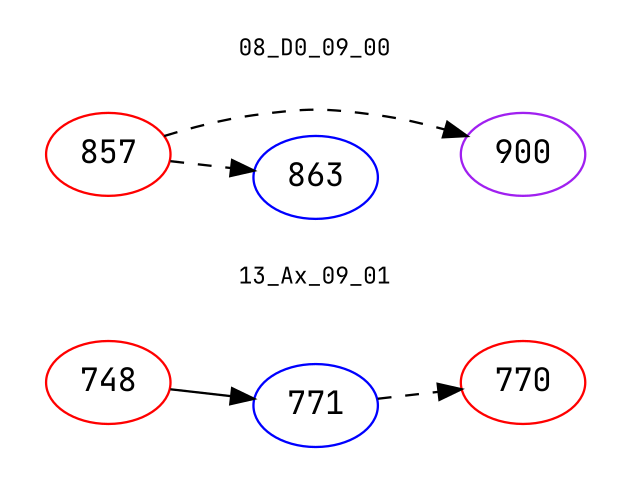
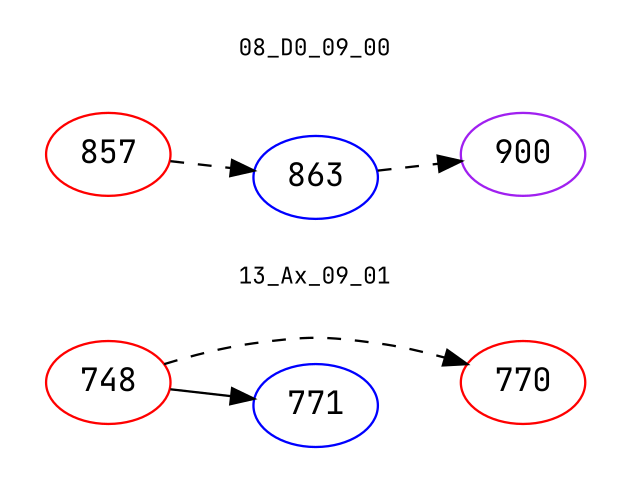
edge "857" -> "900": now "863" -> "900"
edge "771" -> "770": now "748" -> "770"
